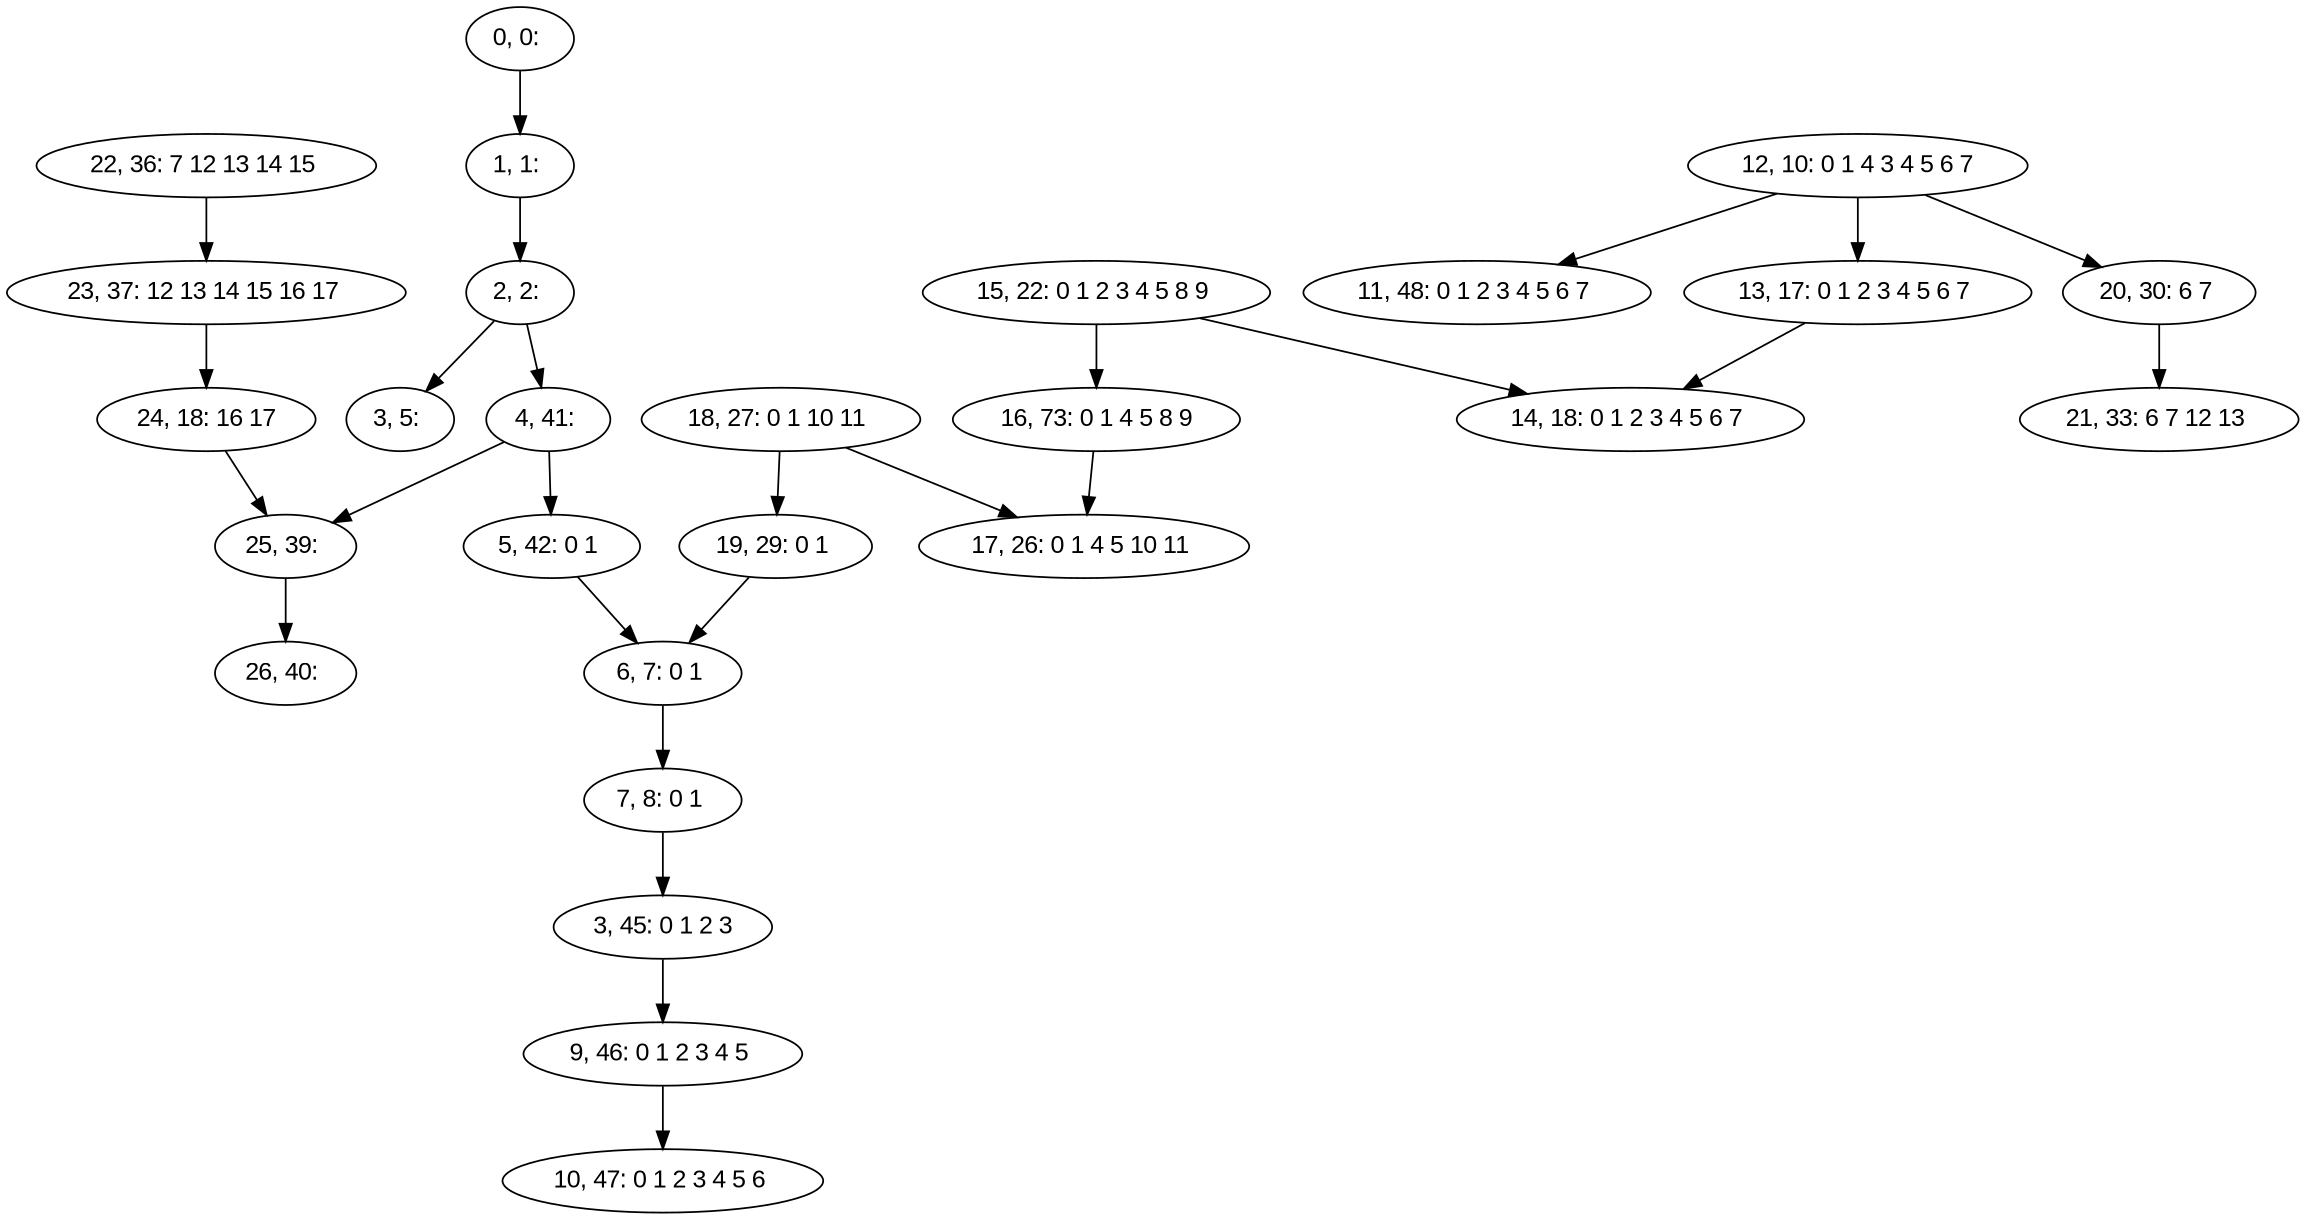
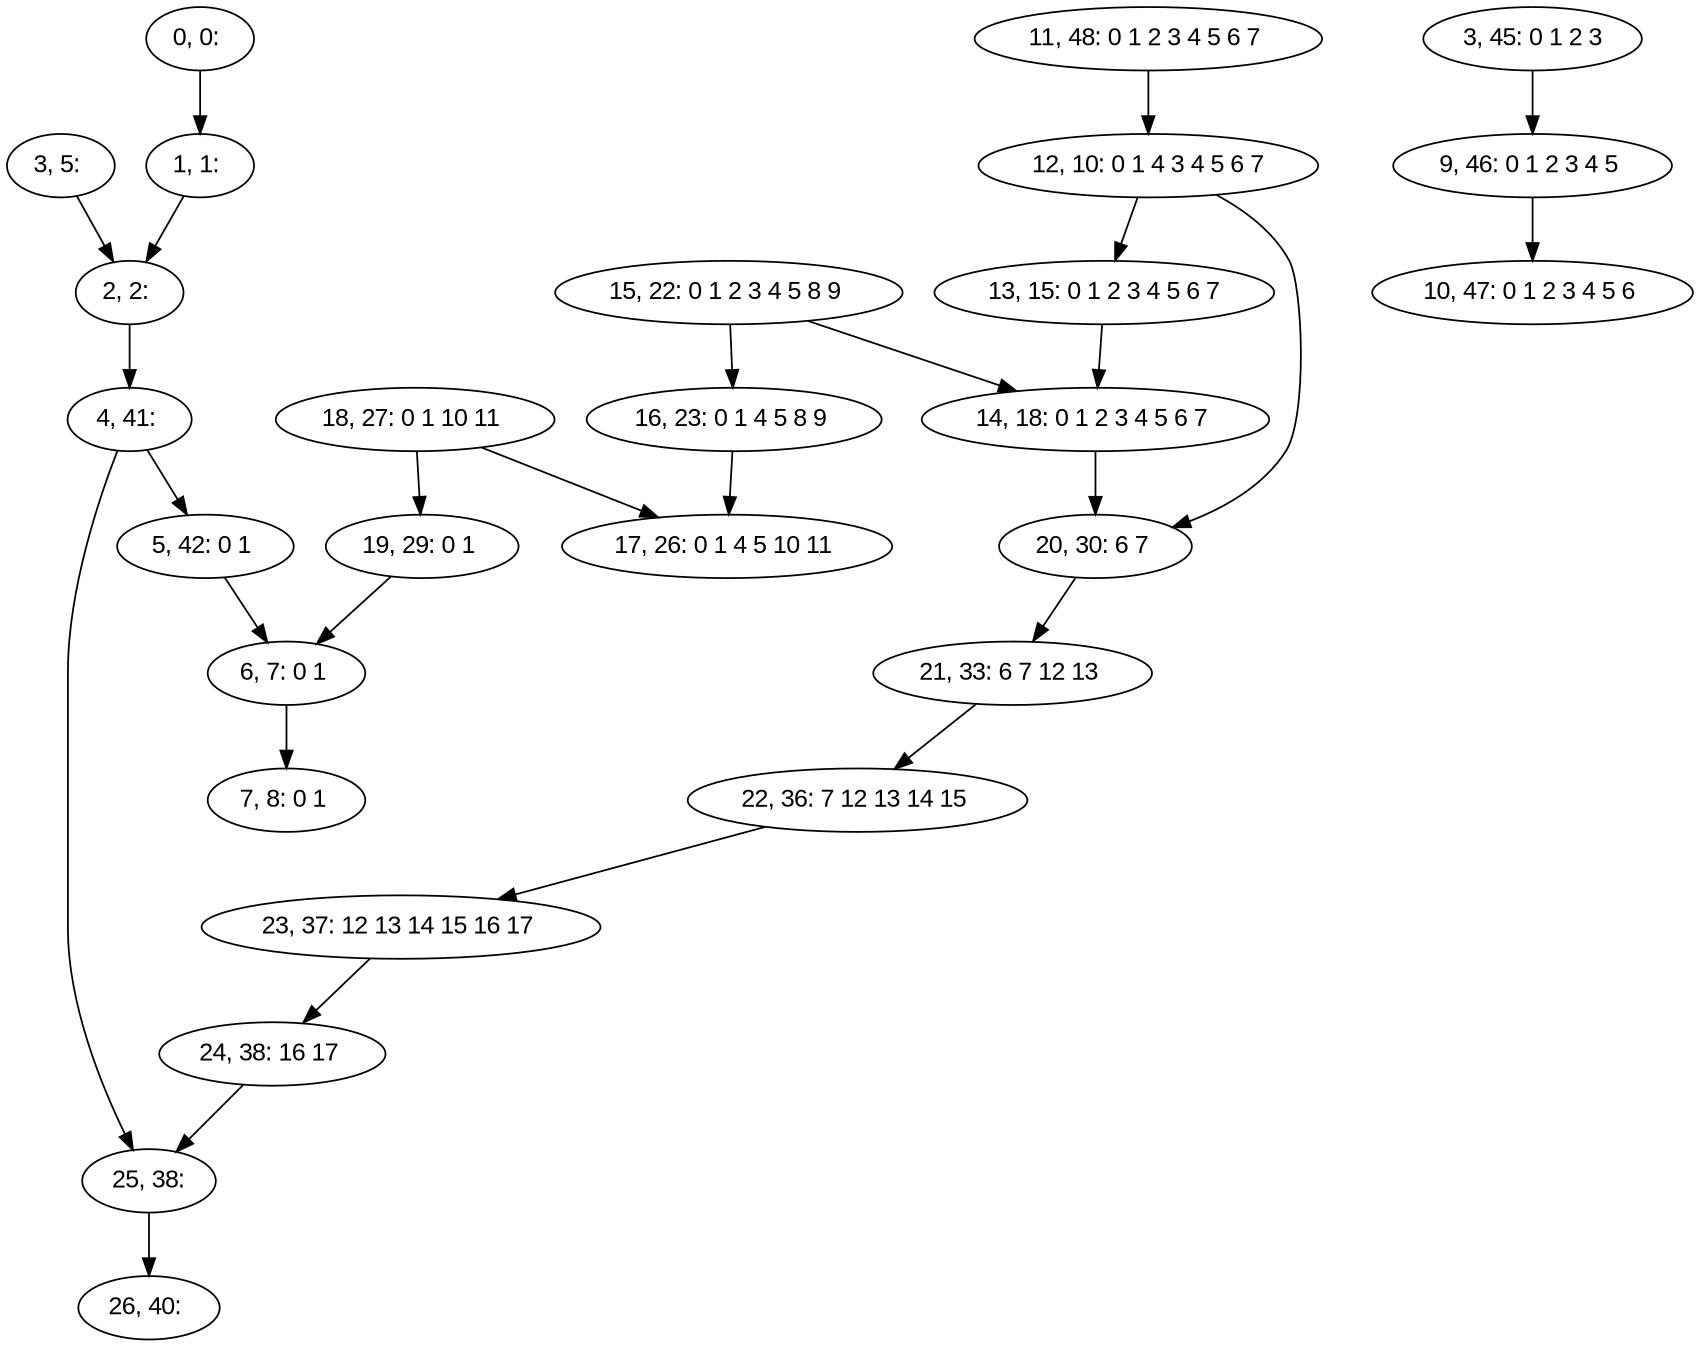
edge "12, 10: 0 1 4 3 4 5 6 7" -> "11, 48: 0 1 2 3 4 5 6 7": reversed
node "13, 17: 0 1 2 3 4 5 6 7": label "13, 17: 0 1 2 3 4 5 6 7" -> "13, 15: 0 1 2 3 4 5 6 7"
edge "2, 2:" -> "3, 5:": reversed
node "24, 18: 16 17": label "24, 18: 16 17" -> "24, 38: 16 17"
node "16, 73: 0 1 4 5 8 9": label "16, 73: 0 1 4 5 8 9" -> "16, 23: 0 1 4 5 8 9"
edge "14, 18: 0 1 2 3 4 5 6 7" -> "20, 30: 6 7": added
node "25, 39:": label "25, 39:" -> "25, 38:"
edge "21, 33: 6 7 12 13" -> "22, 36: 7 12 13 14 15": added
edge "7, 8: 0 1" -> "3, 45: 0 1 2 3": removed
